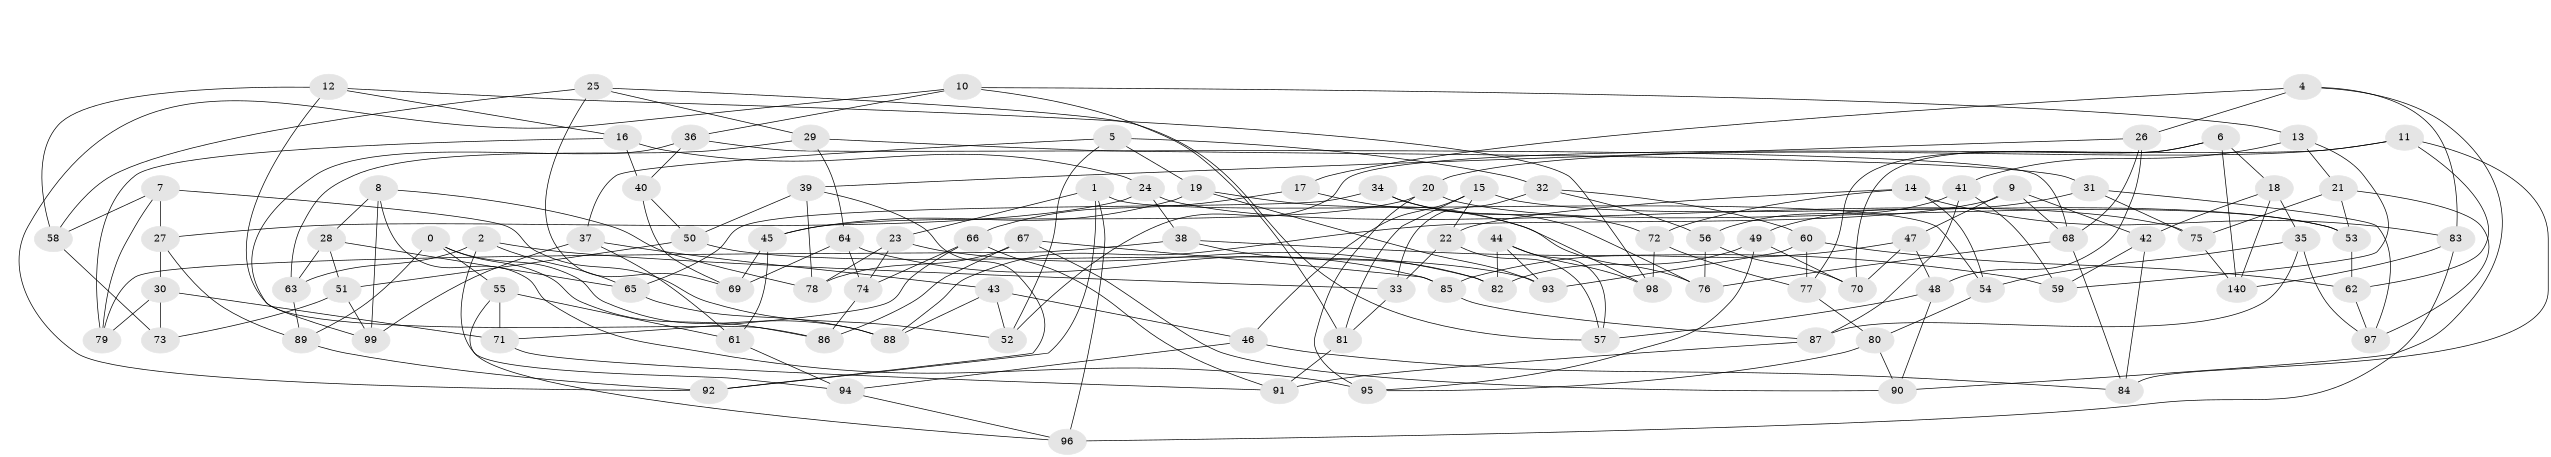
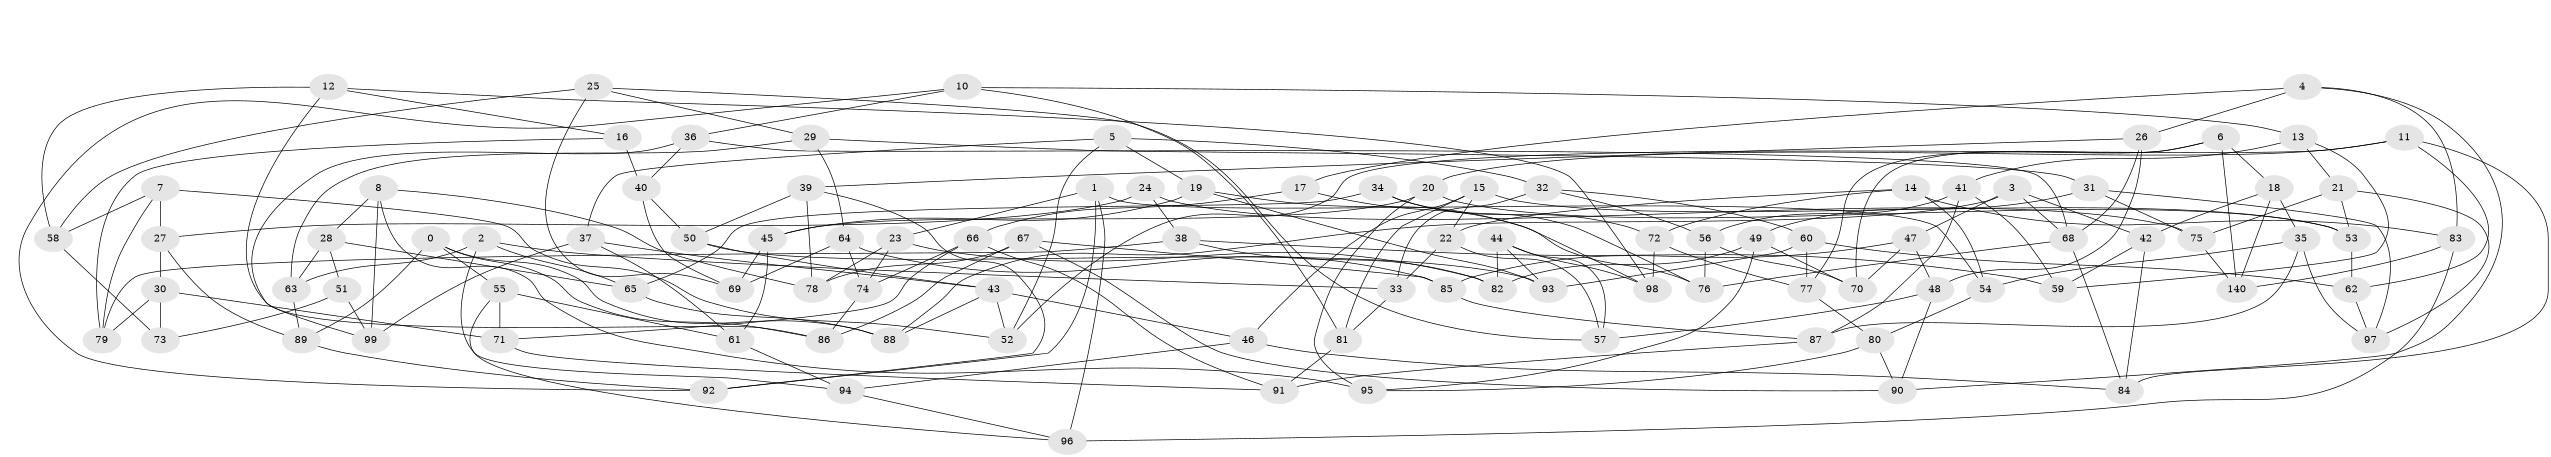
edge "16" -- "24": removed
node "9": label "9" -> "3"
edge "50" -- "51": now "50" -- "43"
